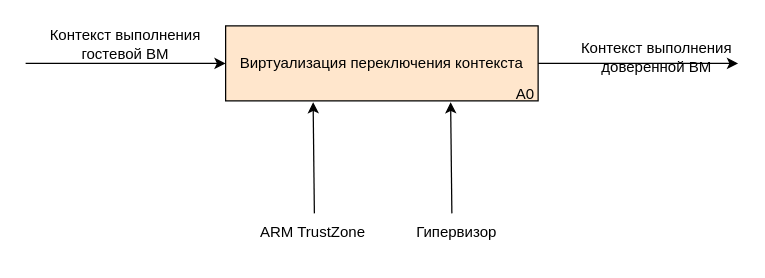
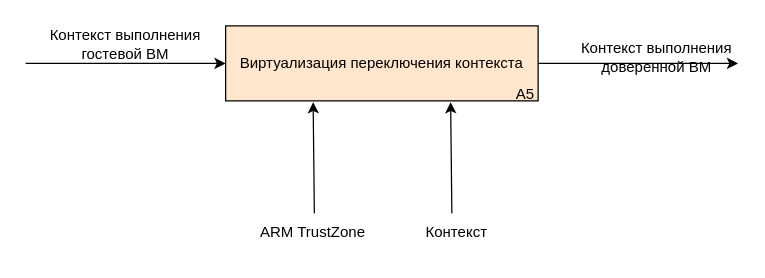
node "A0": label "A0" -> "A5"
node "Гипервизор": label "Гипервизор" -> "Контекст"
